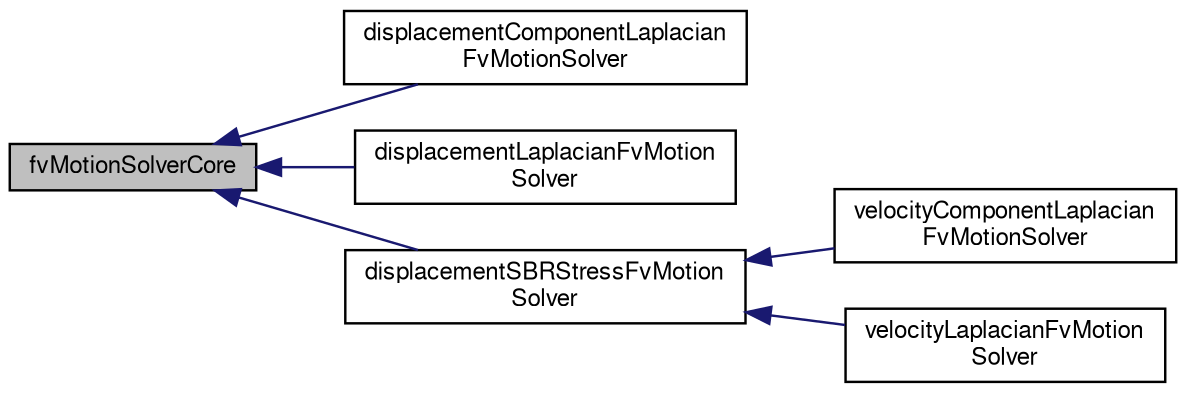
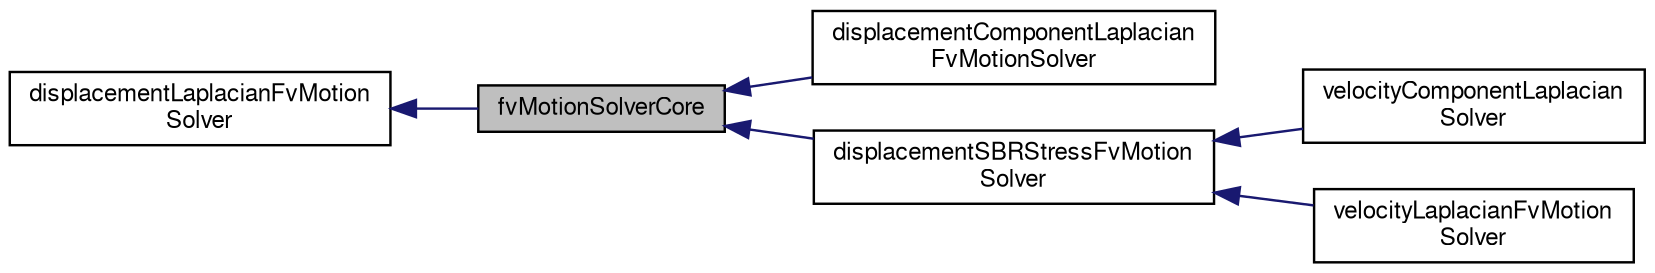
edge "displacementLaplacianFvMotion Solver" -> "fvMotionSolverCore": reversed
node "velocityComponentLaplacian FvMotionSolver": label "velocityComponentLaplacian FvMotionSolver" -> "velocityComponentLaplacian Solver"
